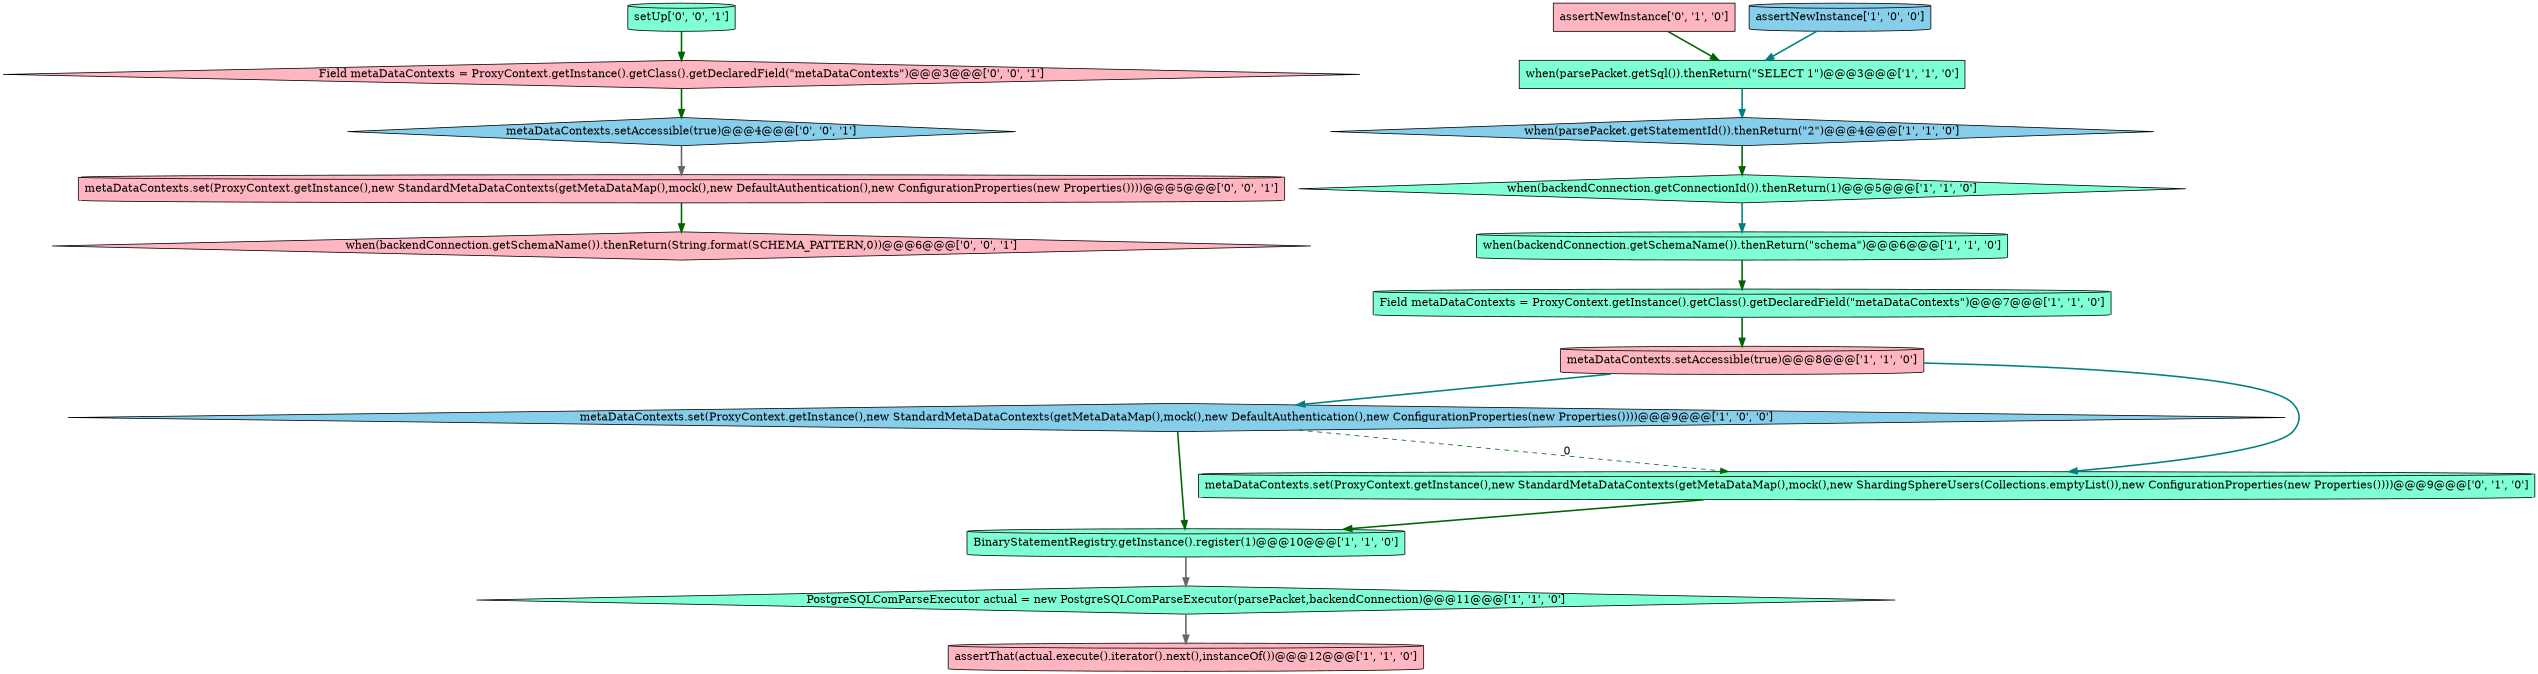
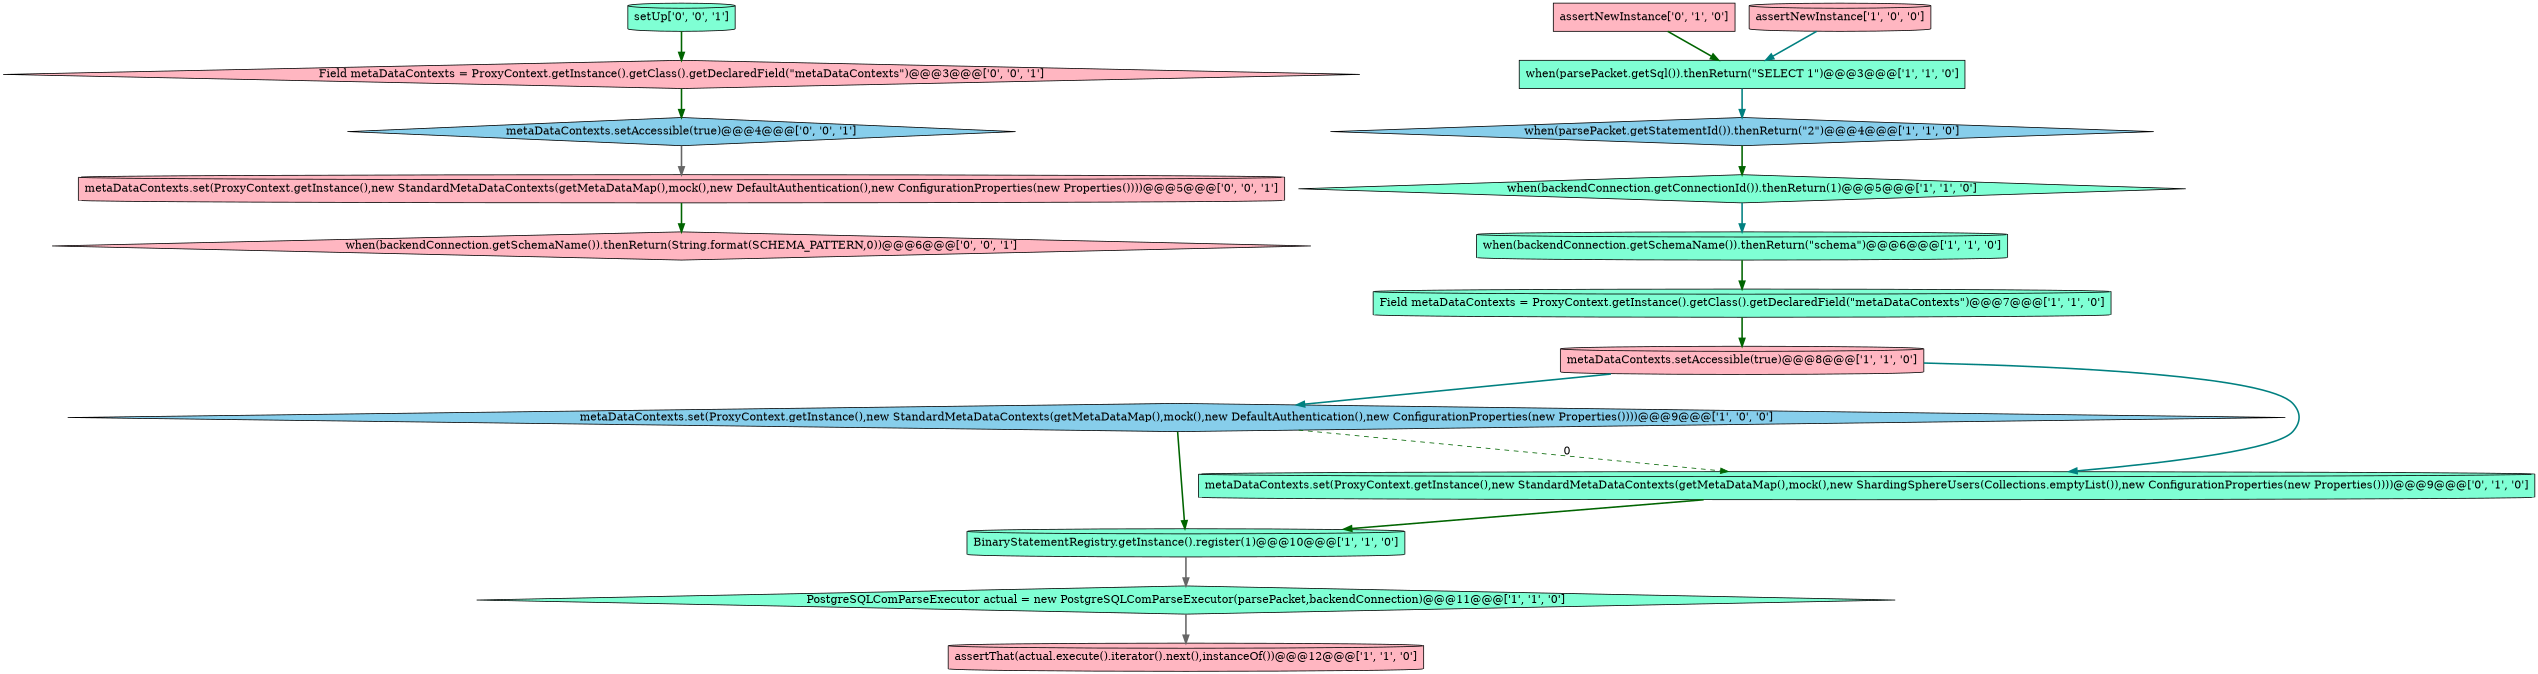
node "assertNewInstance['1', '0', '0']": fillcolor skyblue -> lightpink
